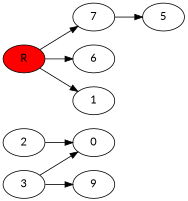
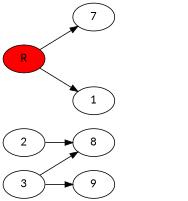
node "5": removed
node "6": removed
node "0": label "0" -> "8"
